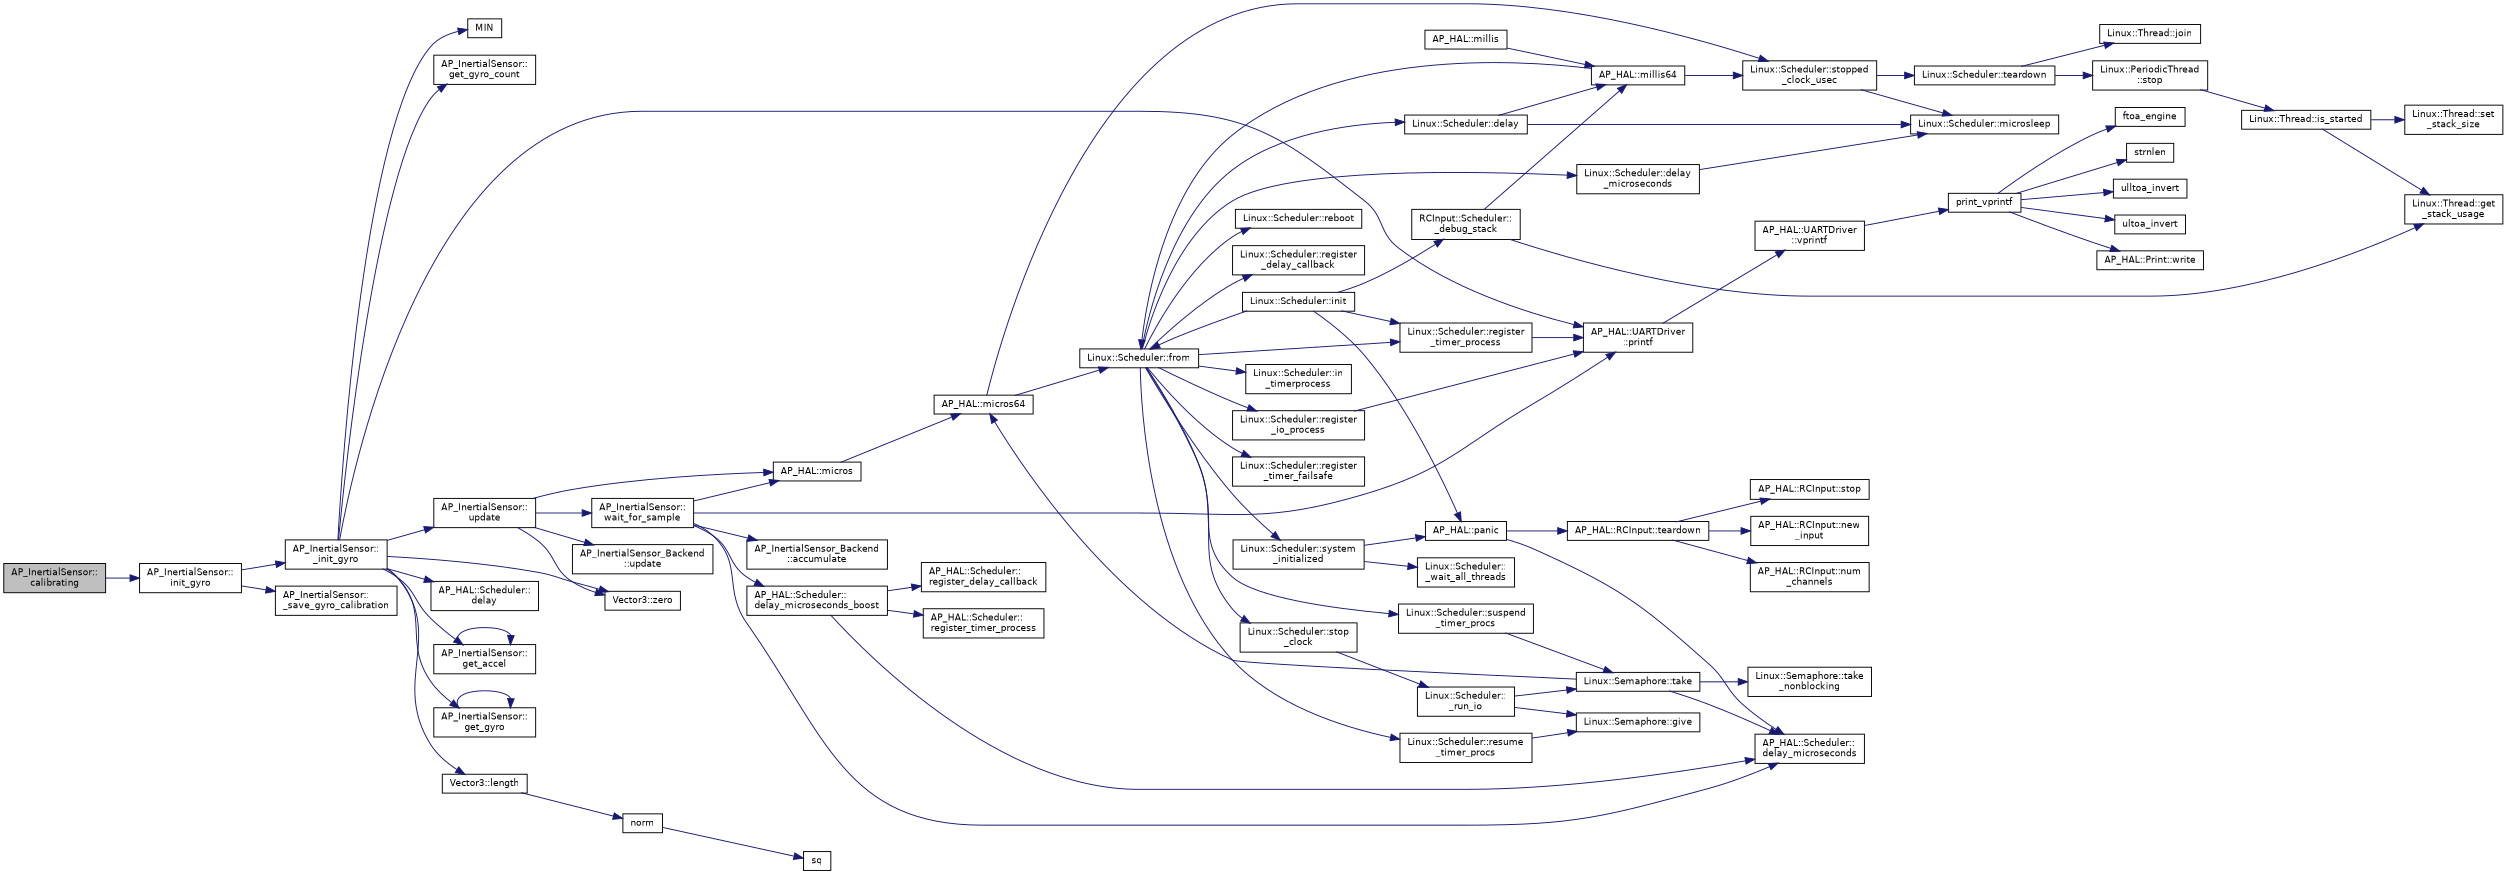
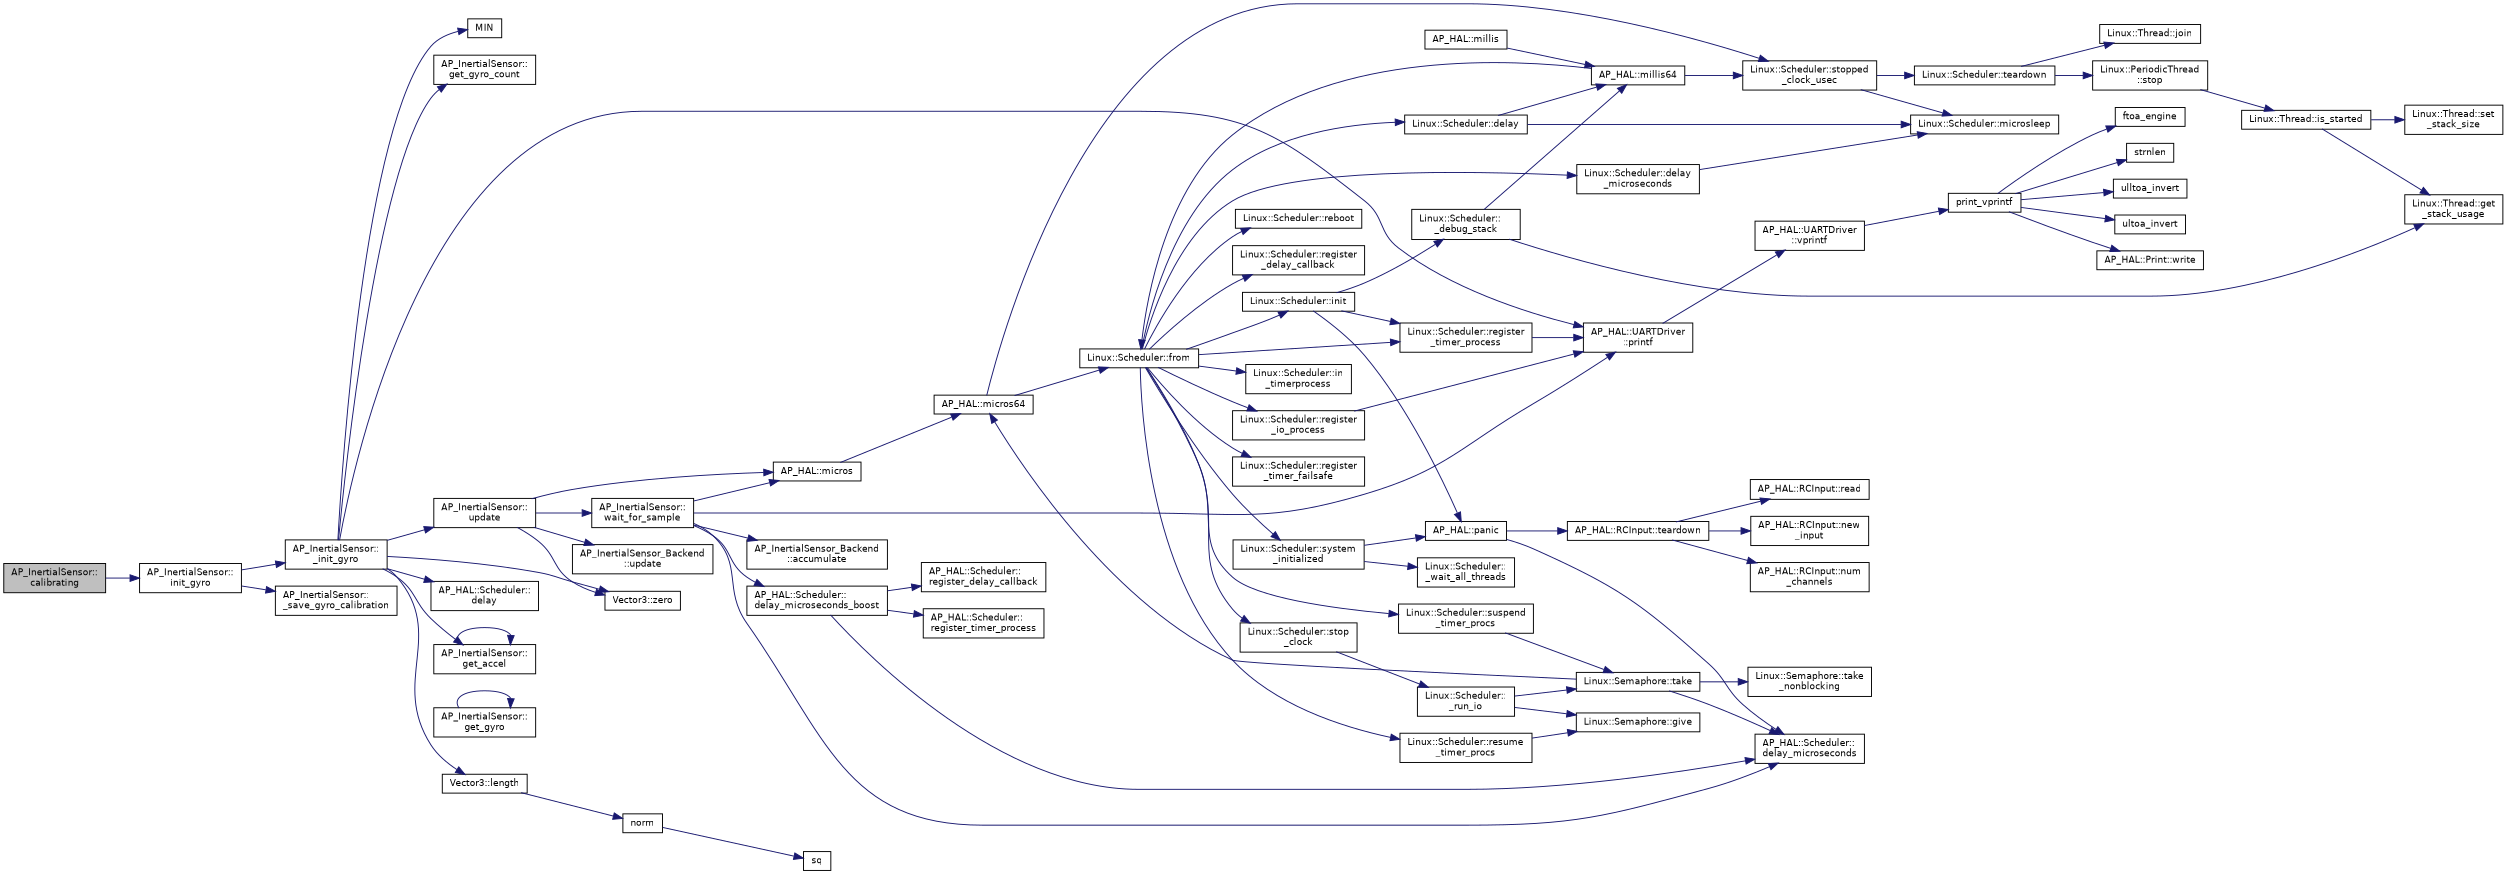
node "RCInput::Scheduler:: _debug_stack": label "RCInput::Scheduler:: _debug_stack" -> "Linux::Scheduler:: _debug_stack"
edge "Linux::Scheduler::init" -> "Linux::Scheduler::from": reversed
node "AP_HAL::RCInput::stop": label "AP_HAL::RCInput::stop" -> "AP_HAL::RCInput::read"
edge "AP_InertialSensor:: _init_gyro" -> "AP_InertialSensor:: get_gyro": removed
